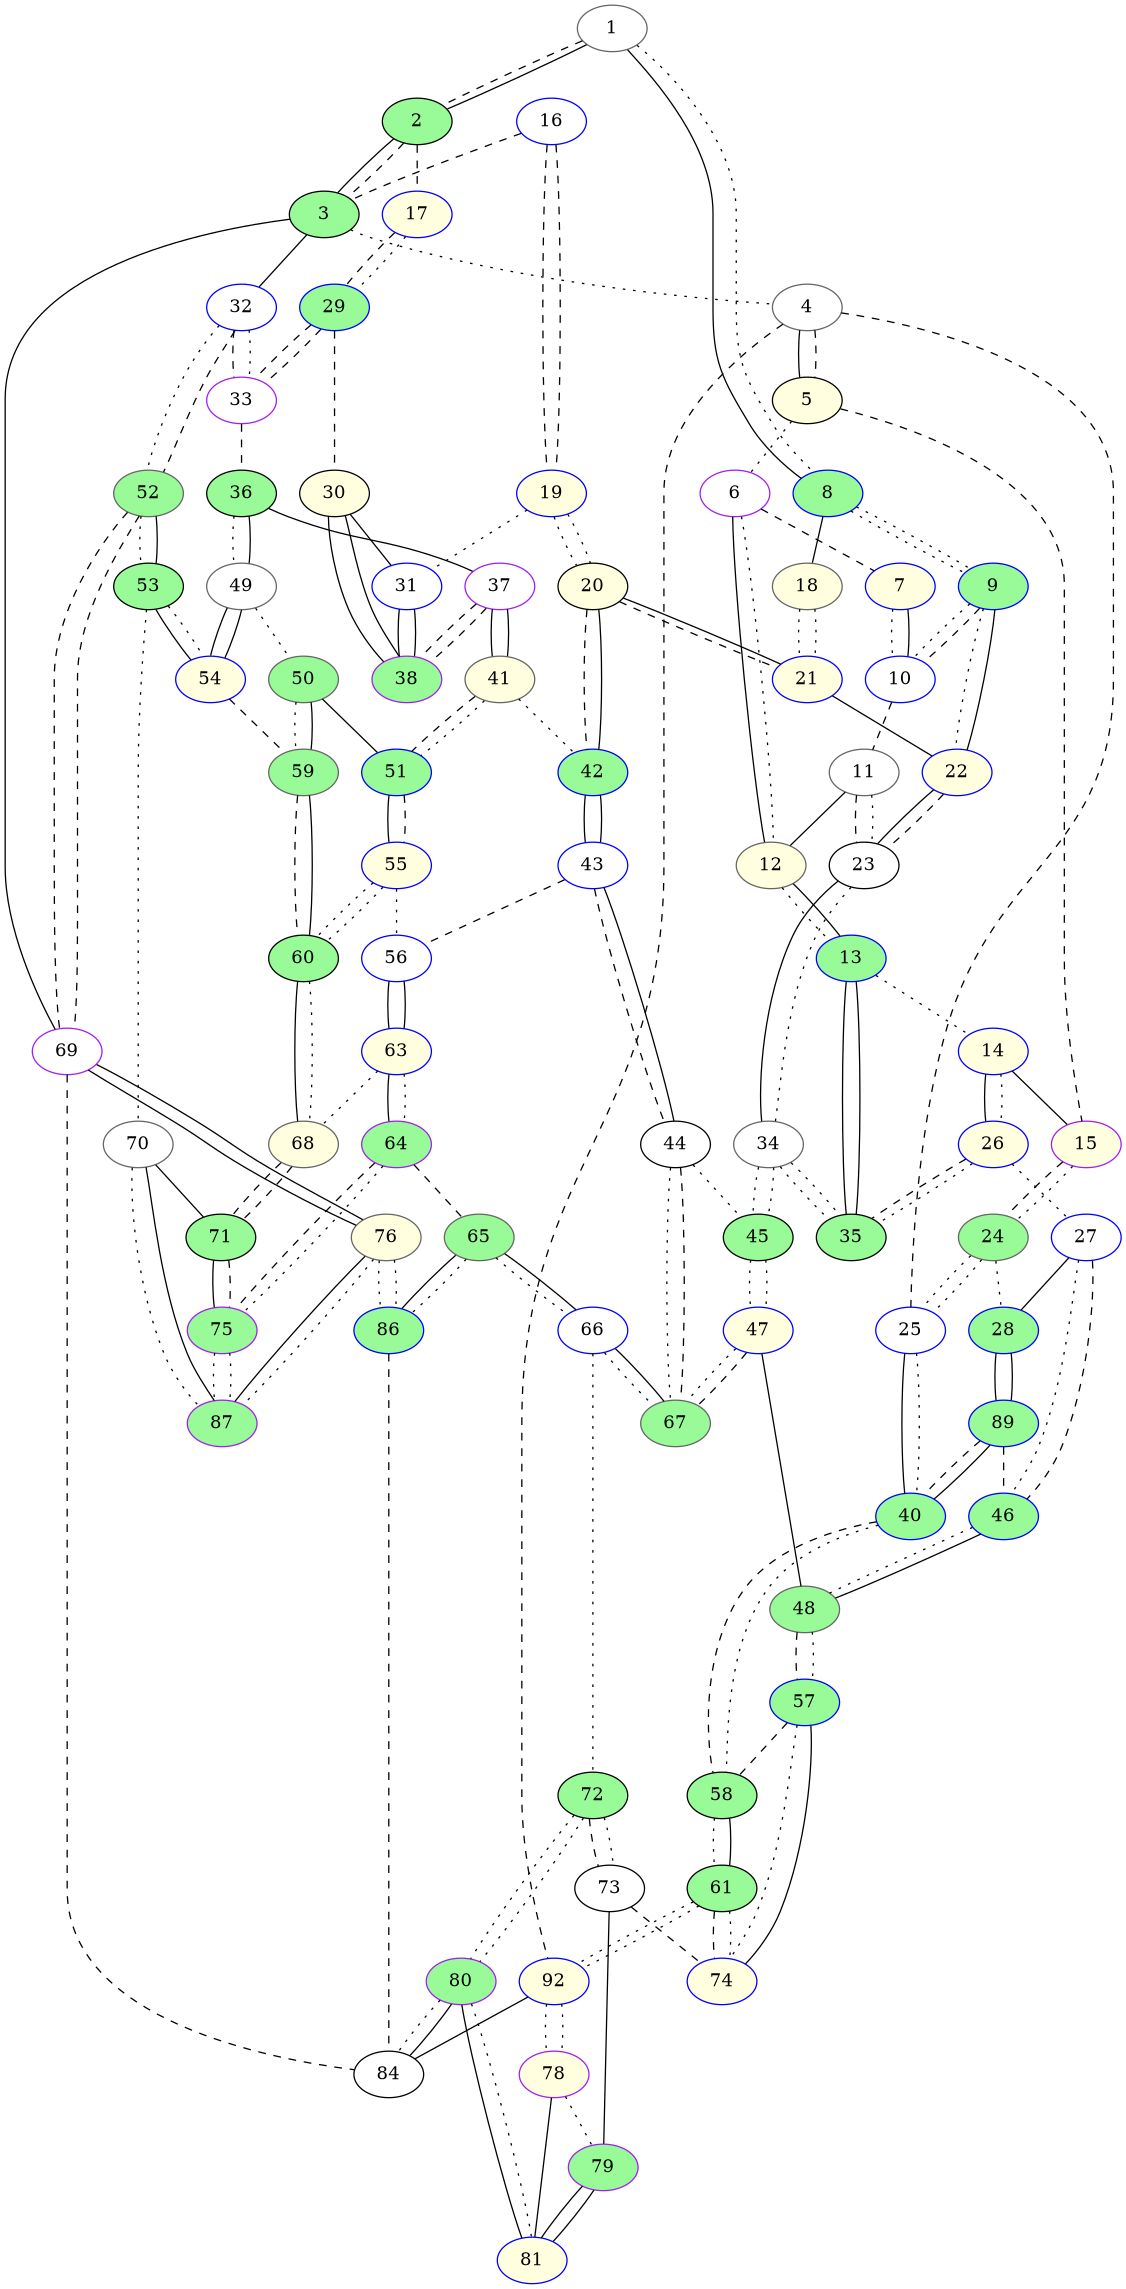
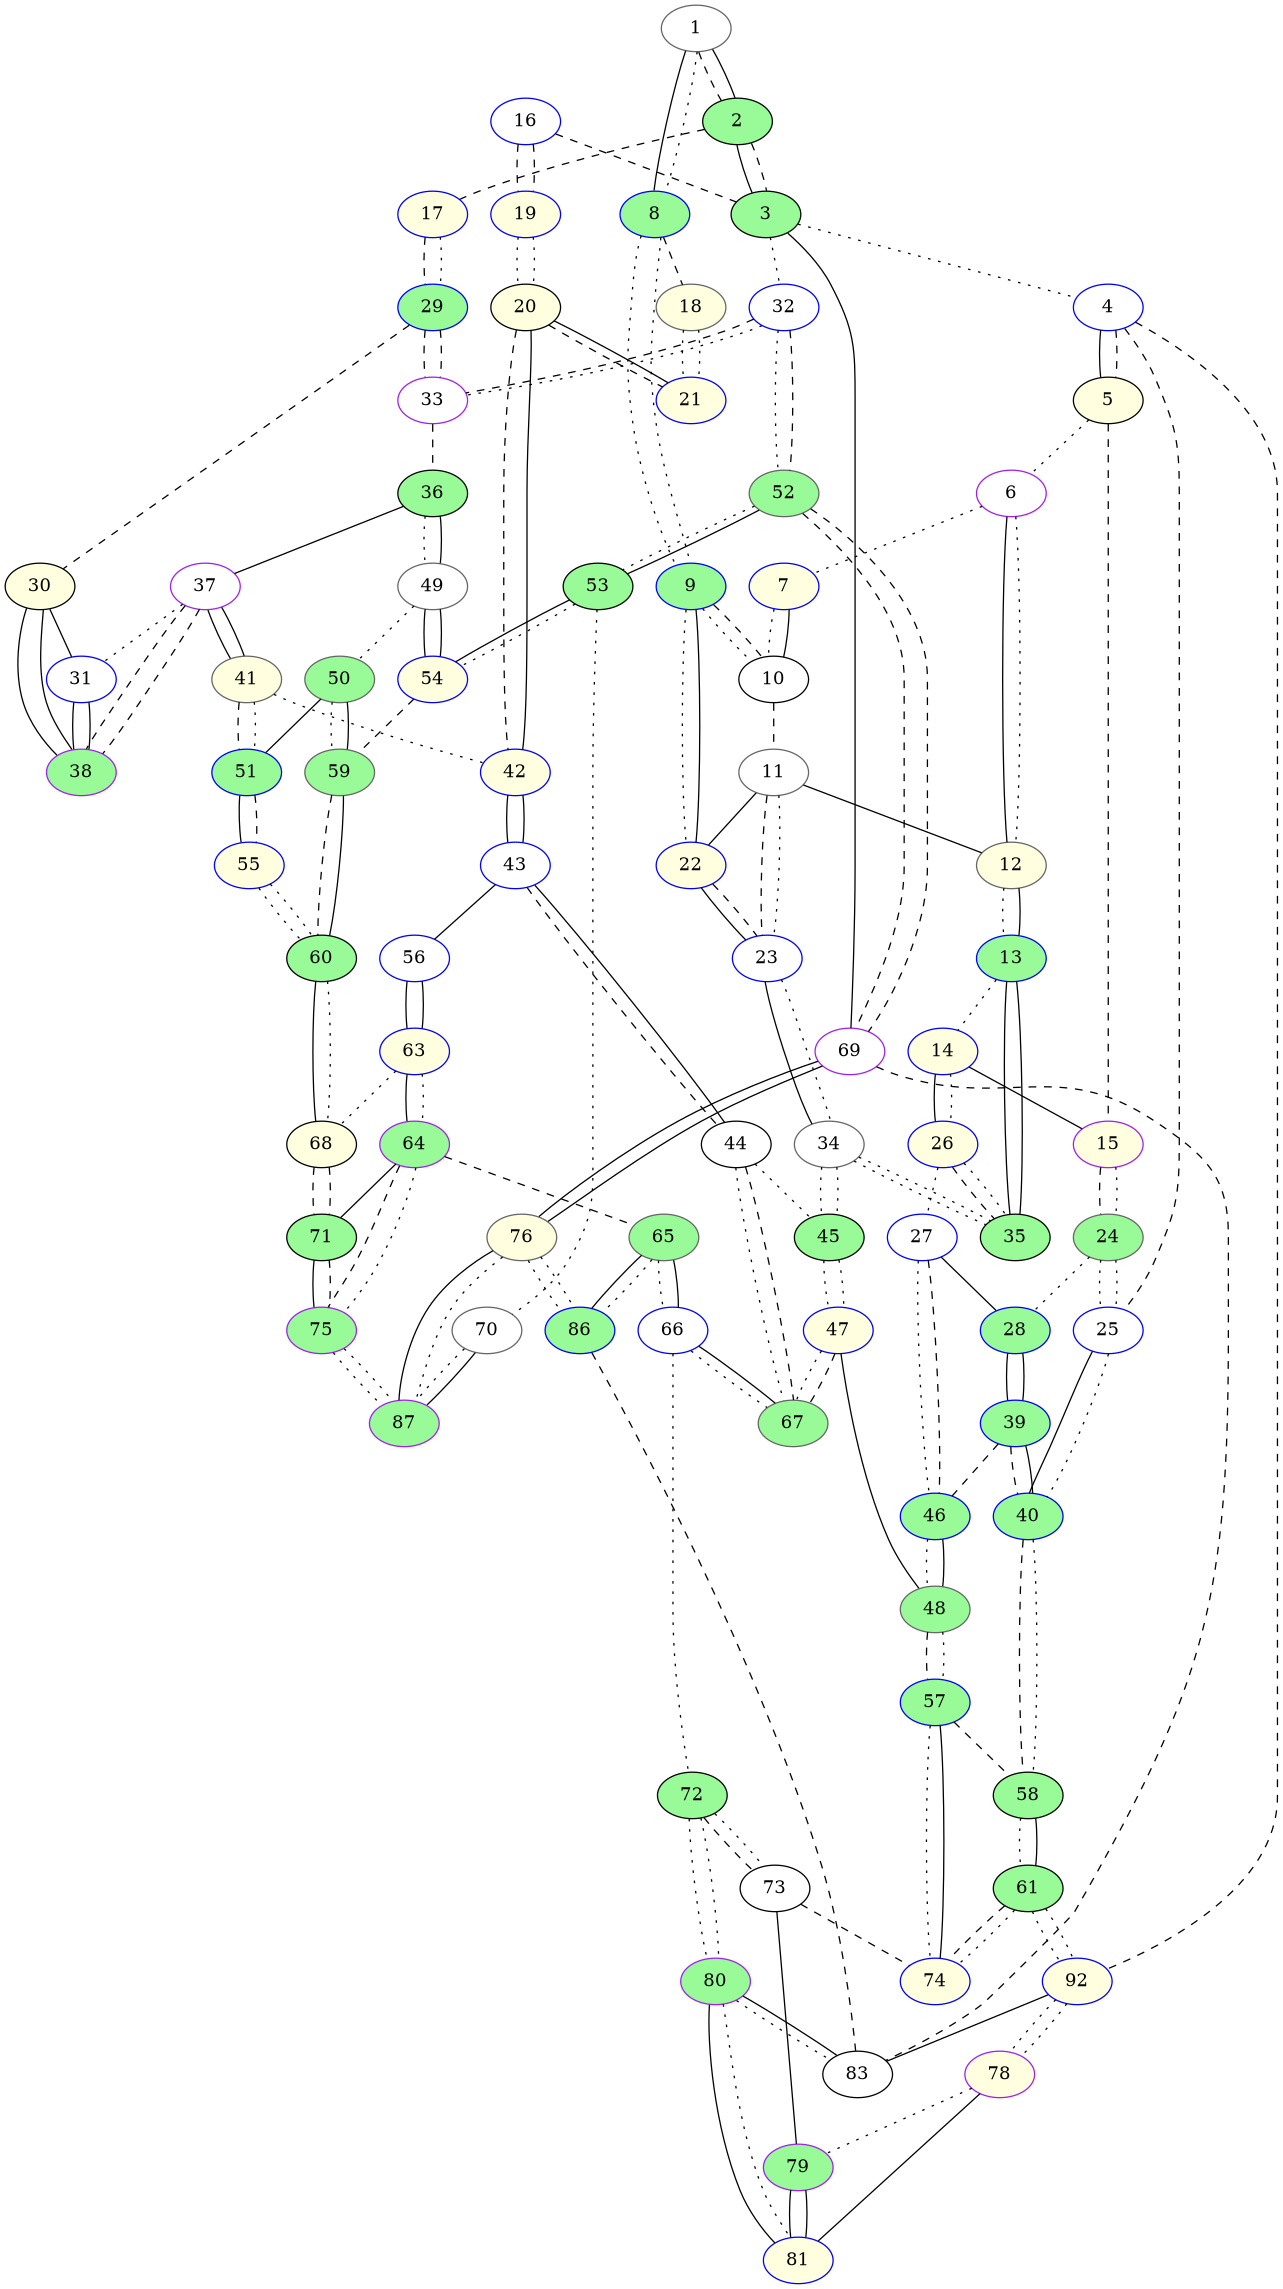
edge "3" -- "32": style solid -> dotted
node "4": color gray40 -> blue
edge "8" -- "18": style solid -> dashed
edge "6" -- "7": style dashed -> dotted
edge "19" -- "31": now "37" -- "31"
node "10": color blue -> black
edge "21" -- "22": now "11" -- "22"
node "42": fillcolor palegreen -> lightyellow
node "23": color black -> blue
edge "55" -- "56": removed
edge "43" -- "56": style dashed -> solid
node "68": color gray40 -> black
edge "70" -- "71": now "64" -- "71"
node "89": label "89" -> "39"
node "84": label "84" -> "83"
